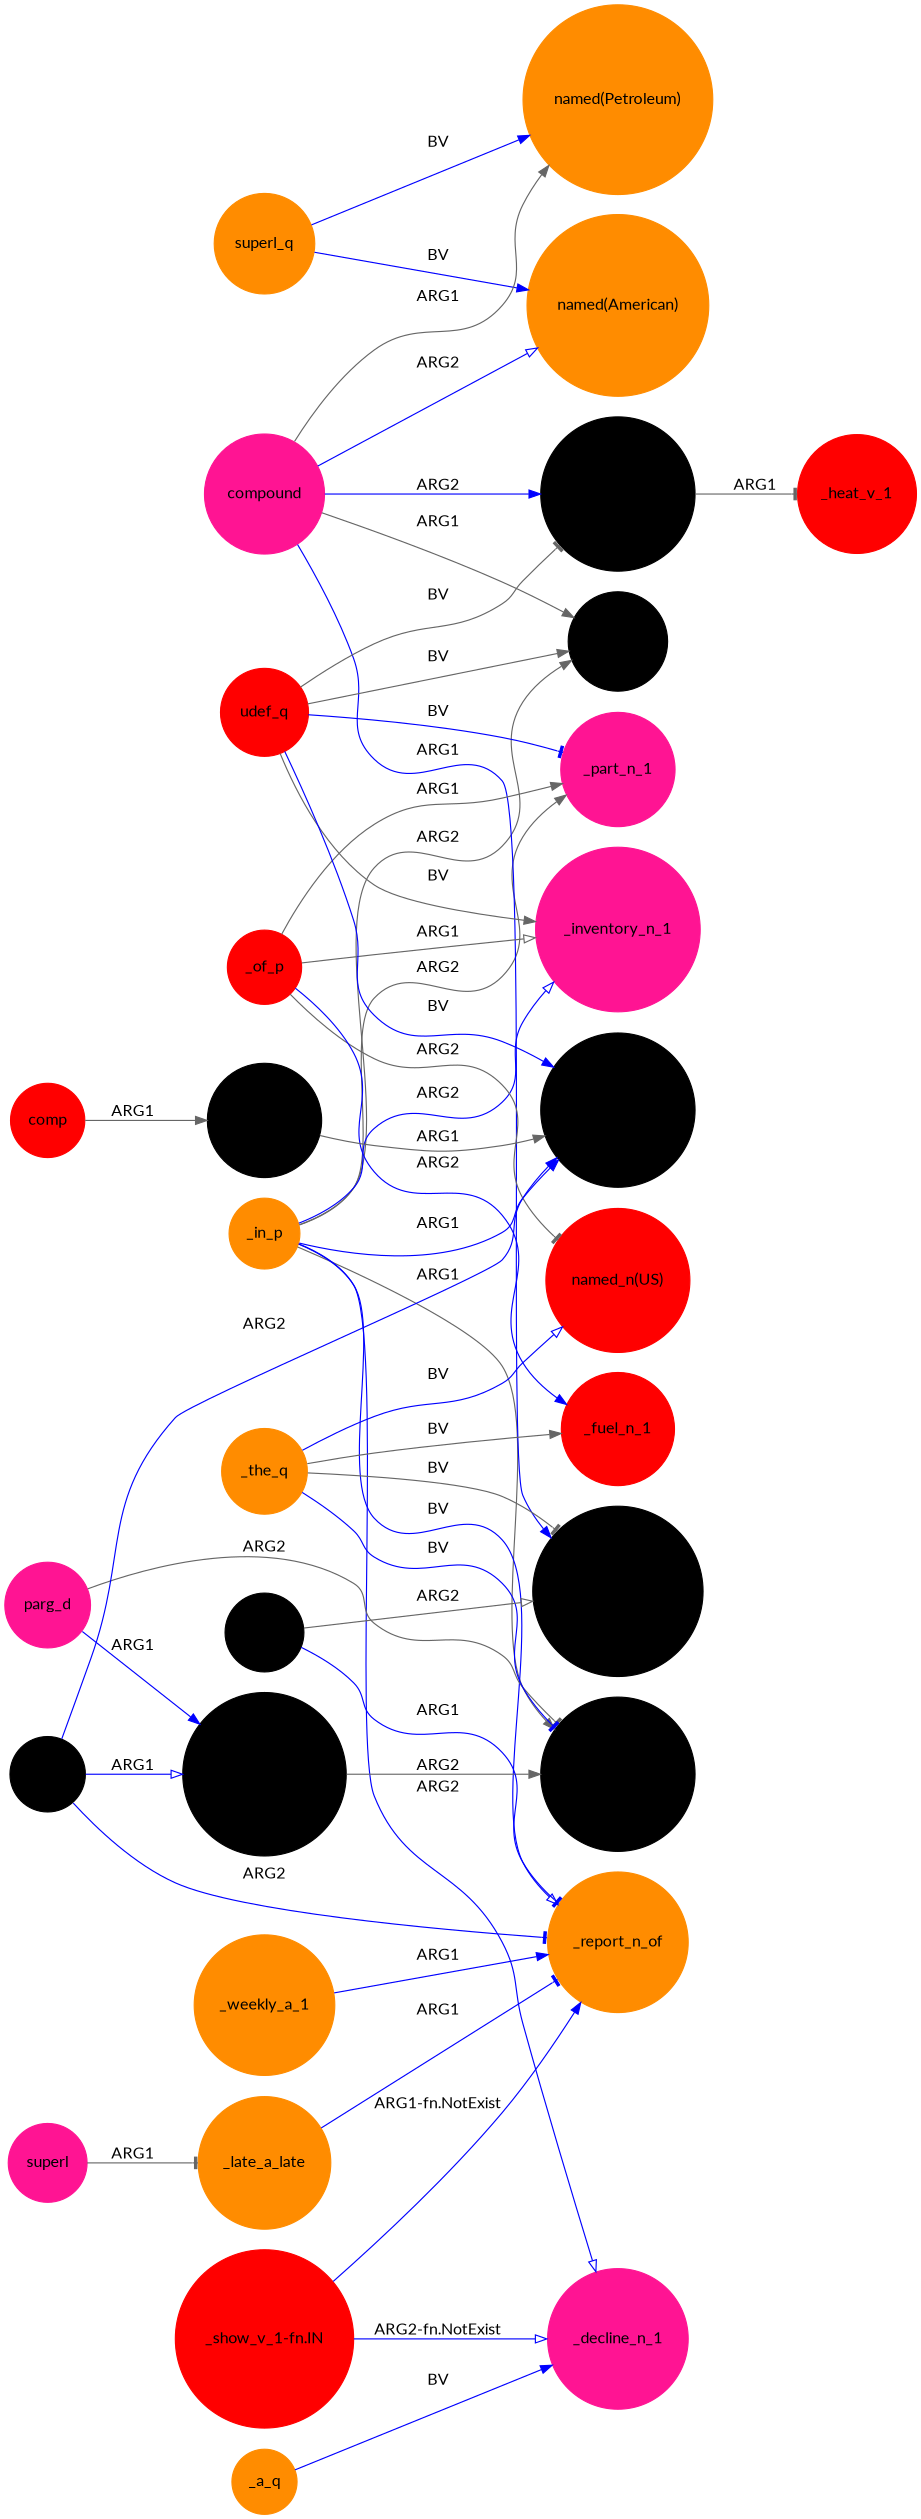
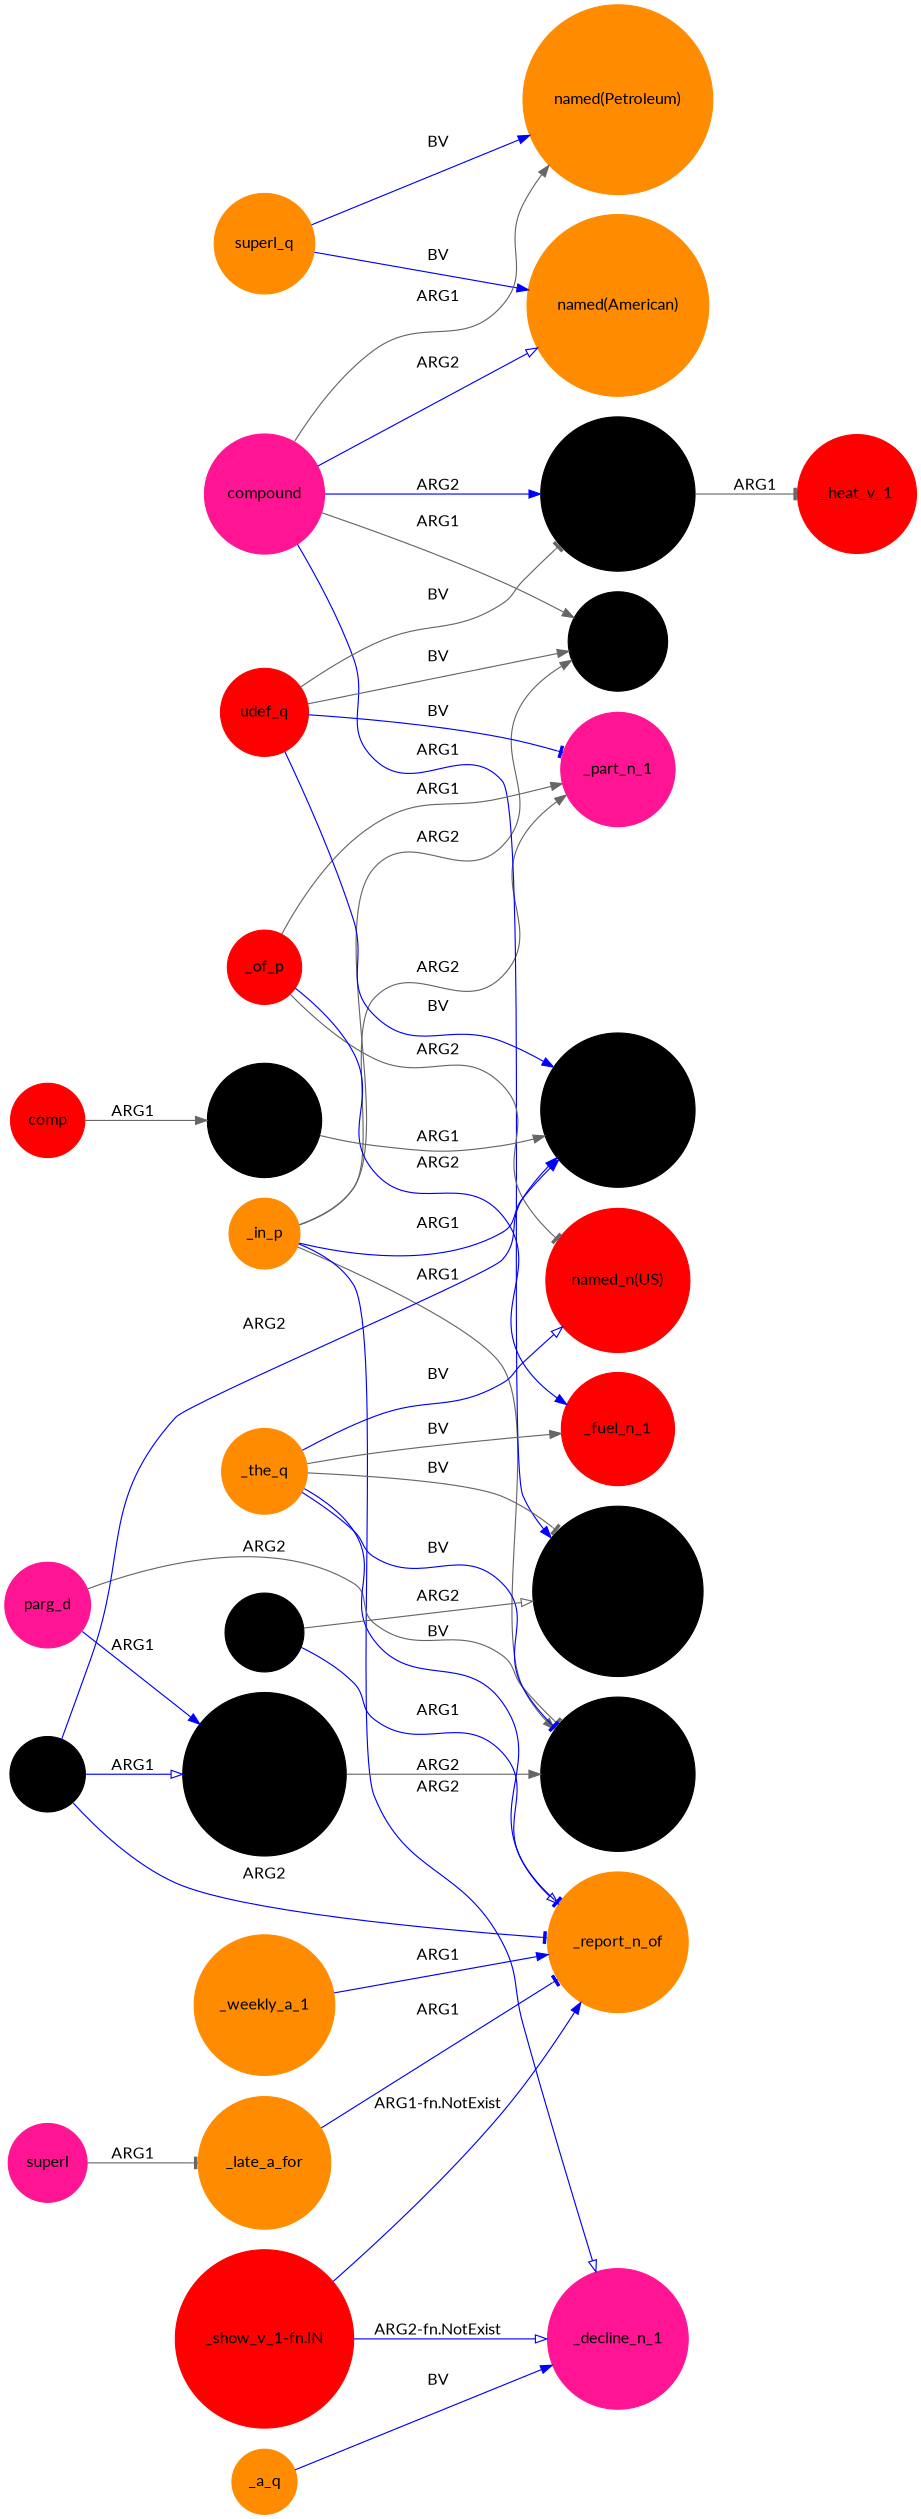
node "_inventory_n_1": removed
edge "_in_p" -> "_report_n_of": now "_the_q" -> "_report_n_of"
node "_late_a_late": label "_late_a_late" -> "_late_a_for"
